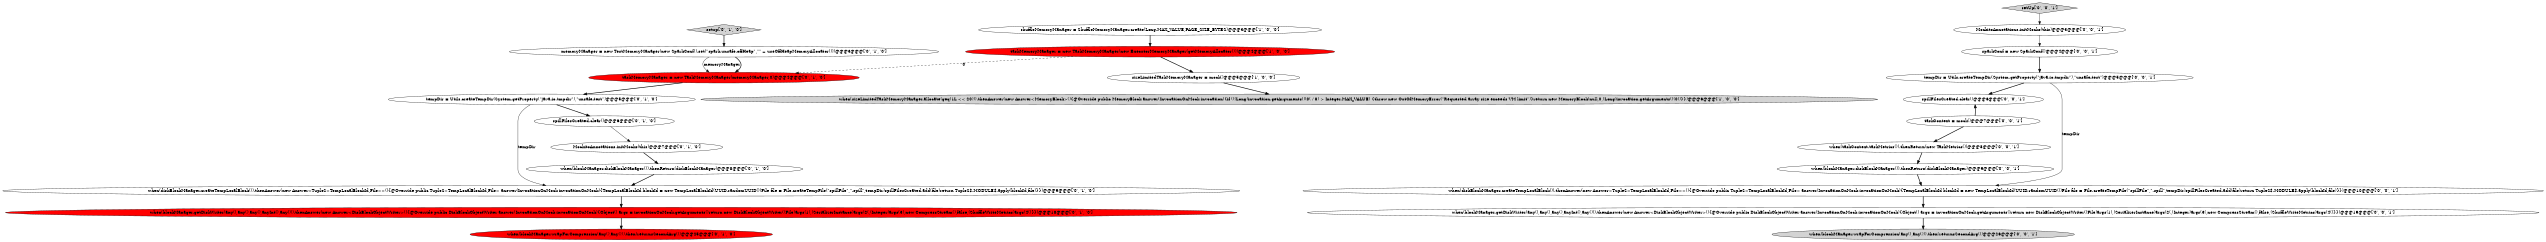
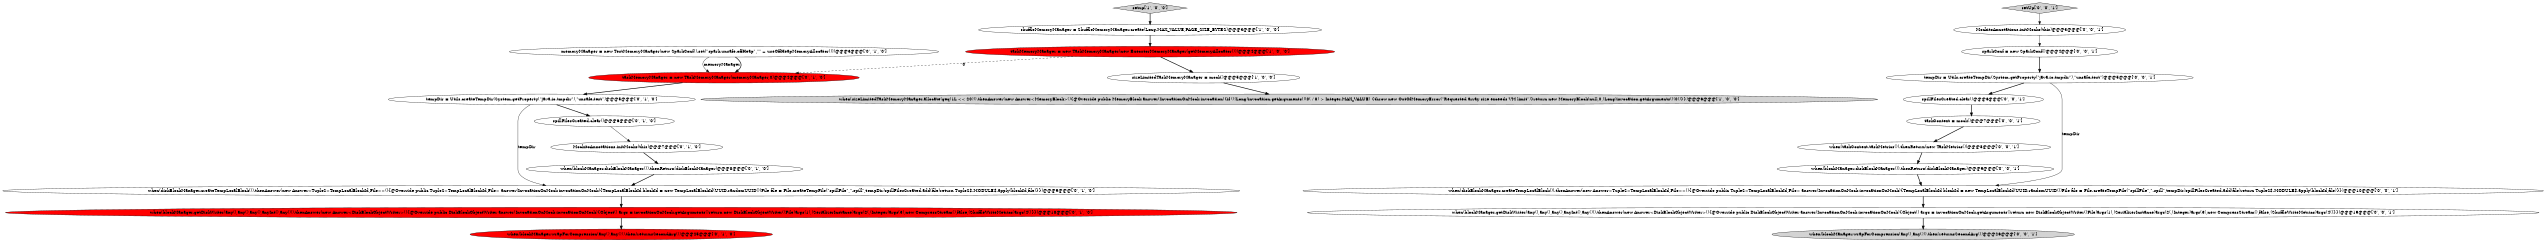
node "setup['1', '0', '0']": added
node "setup['0', '1', '0']": removed
edge "taskContext = mock()@@@7@@@['0', '0', '1']" -> "spillFilesCreated.clear()@@@6@@@['0', '0', '1']": reversed
